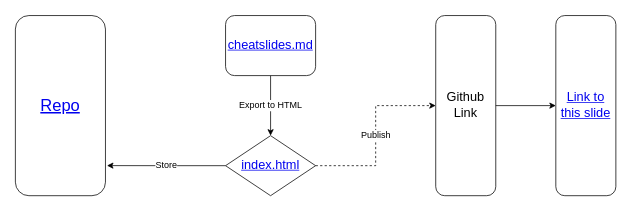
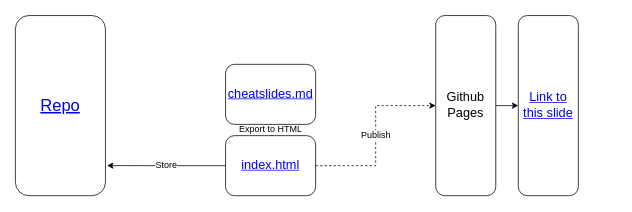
node "cheatslides.md": moved (270, 45) -> (270, 94)
node "Github Link": label "Github Link" -> "Github Pages"
node "Link to this slide": moved (585, 105) -> (548, 105)
node "index.html": shape diamond -> rounded rectangle
